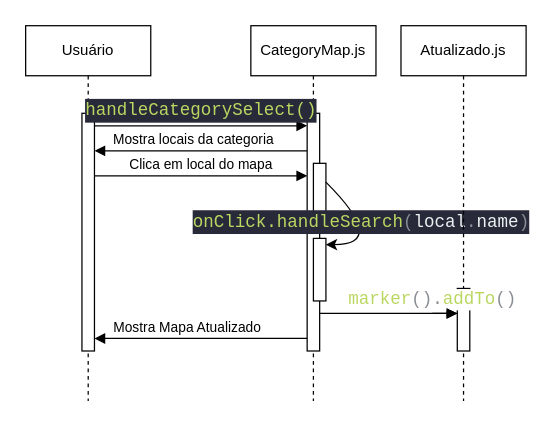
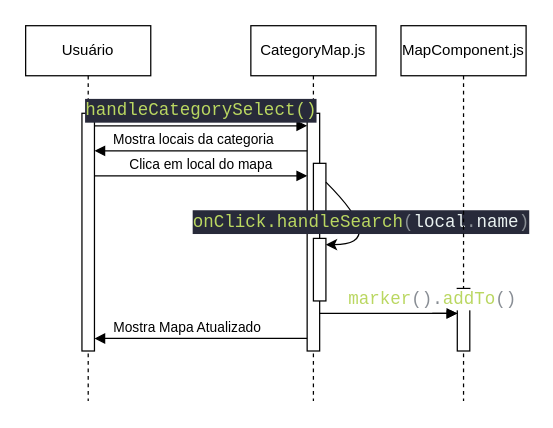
node "Atualizado.js": label "Atualizado.js" -> "MapComponent.js"
